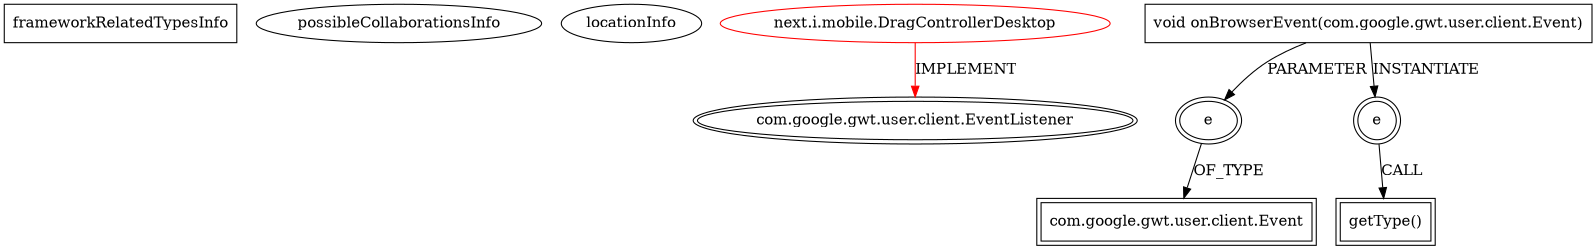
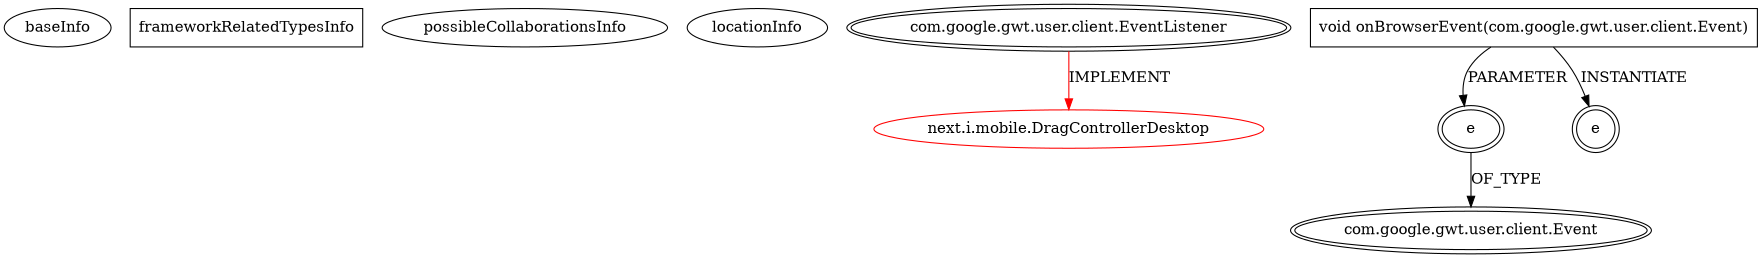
node "baseInfo": added
edge "next.i.mobile.DragControllerDesktop" -> "com.google.gwt.user.client.EventListener": reversed
node "com.google.gwt.user.client.Event": shape box -> ellipse
node "getType()": removed
